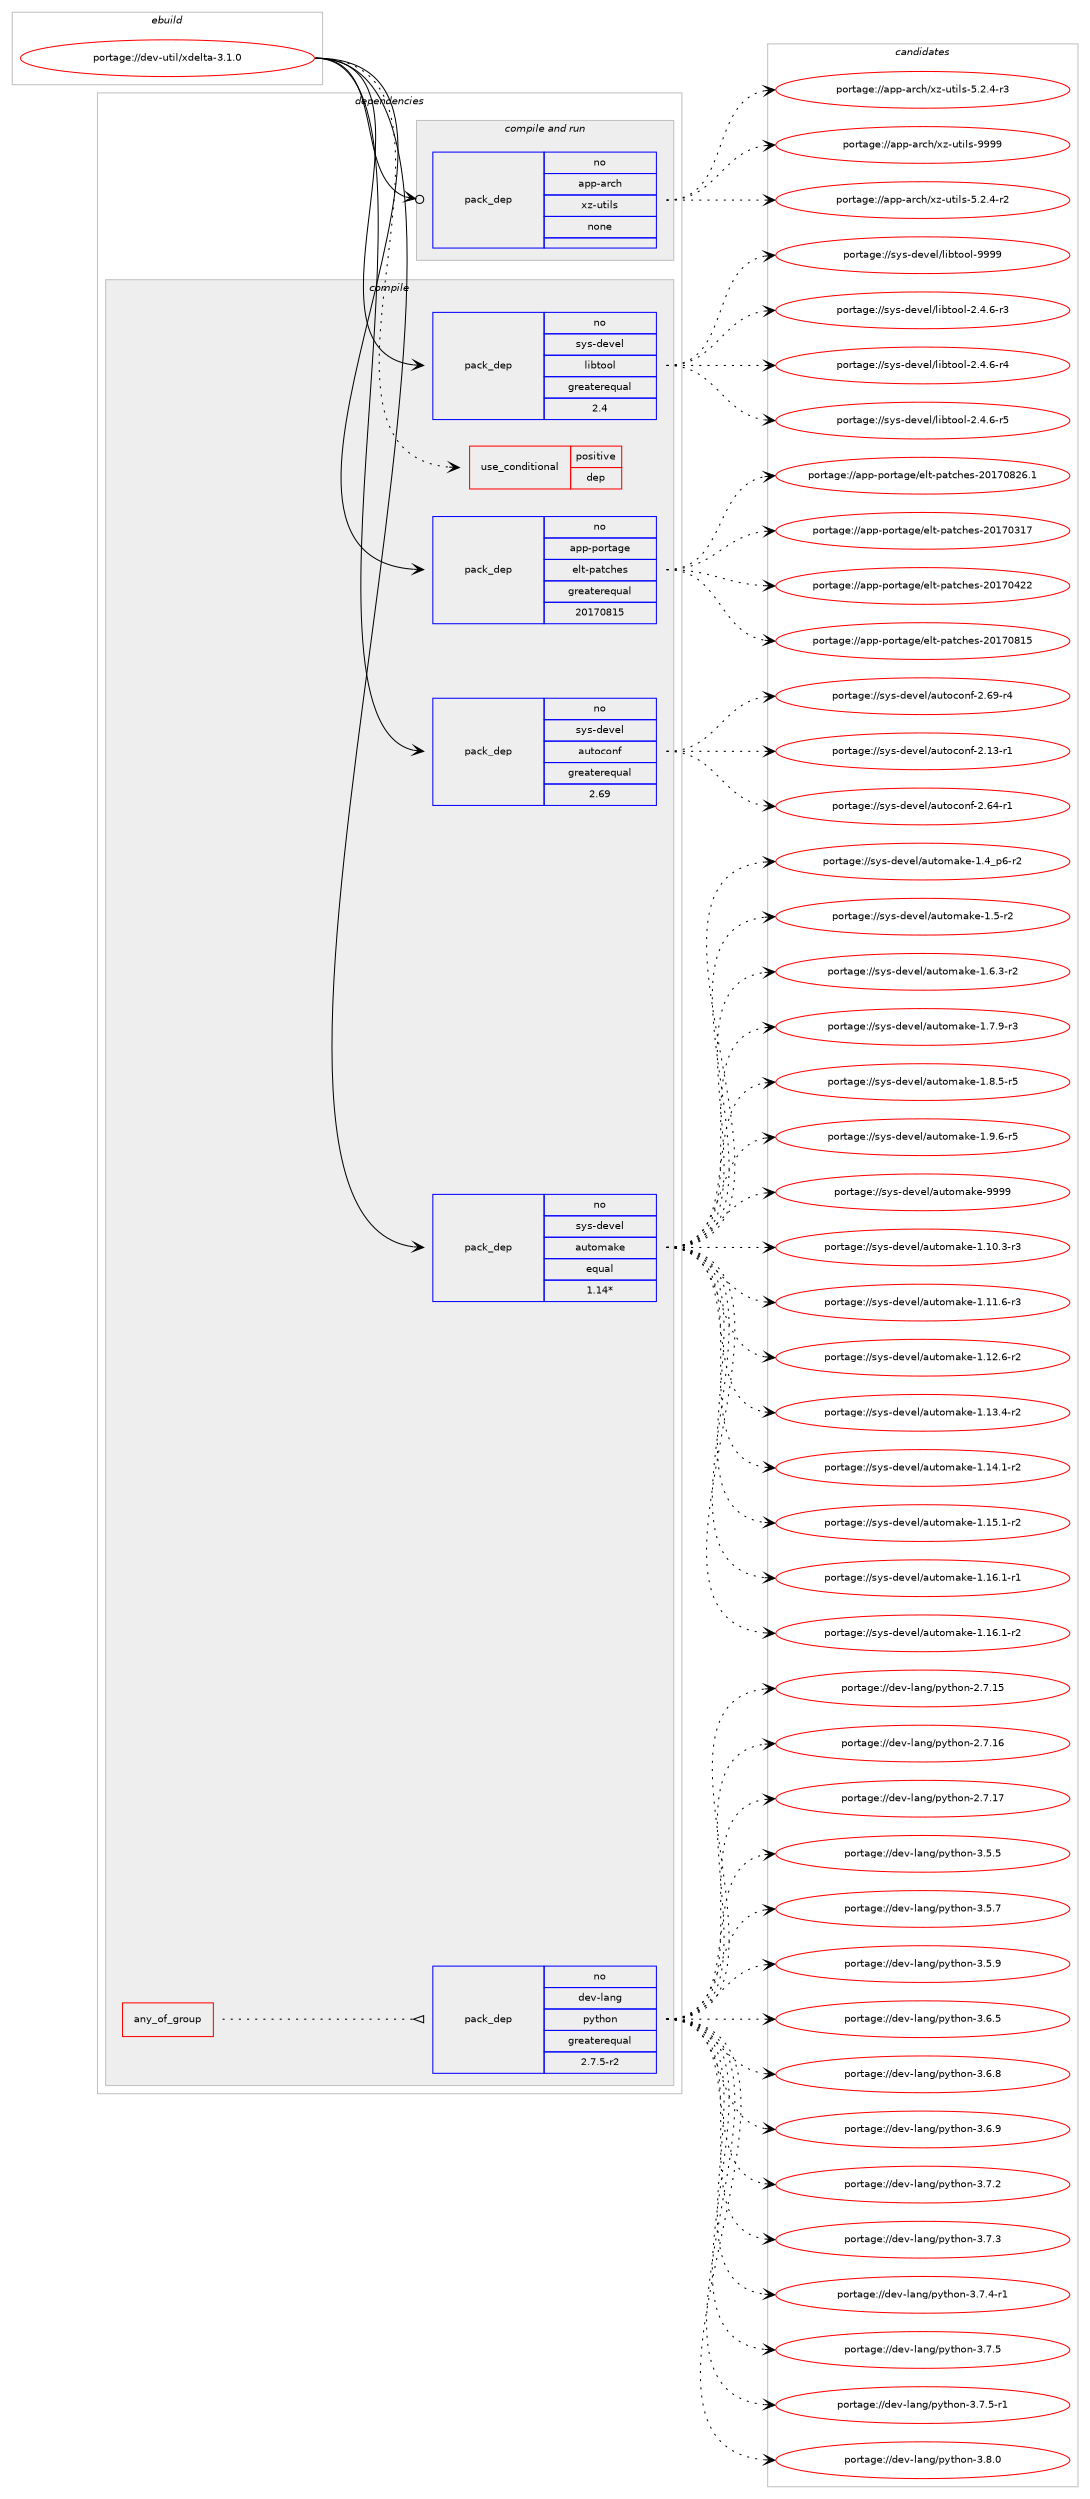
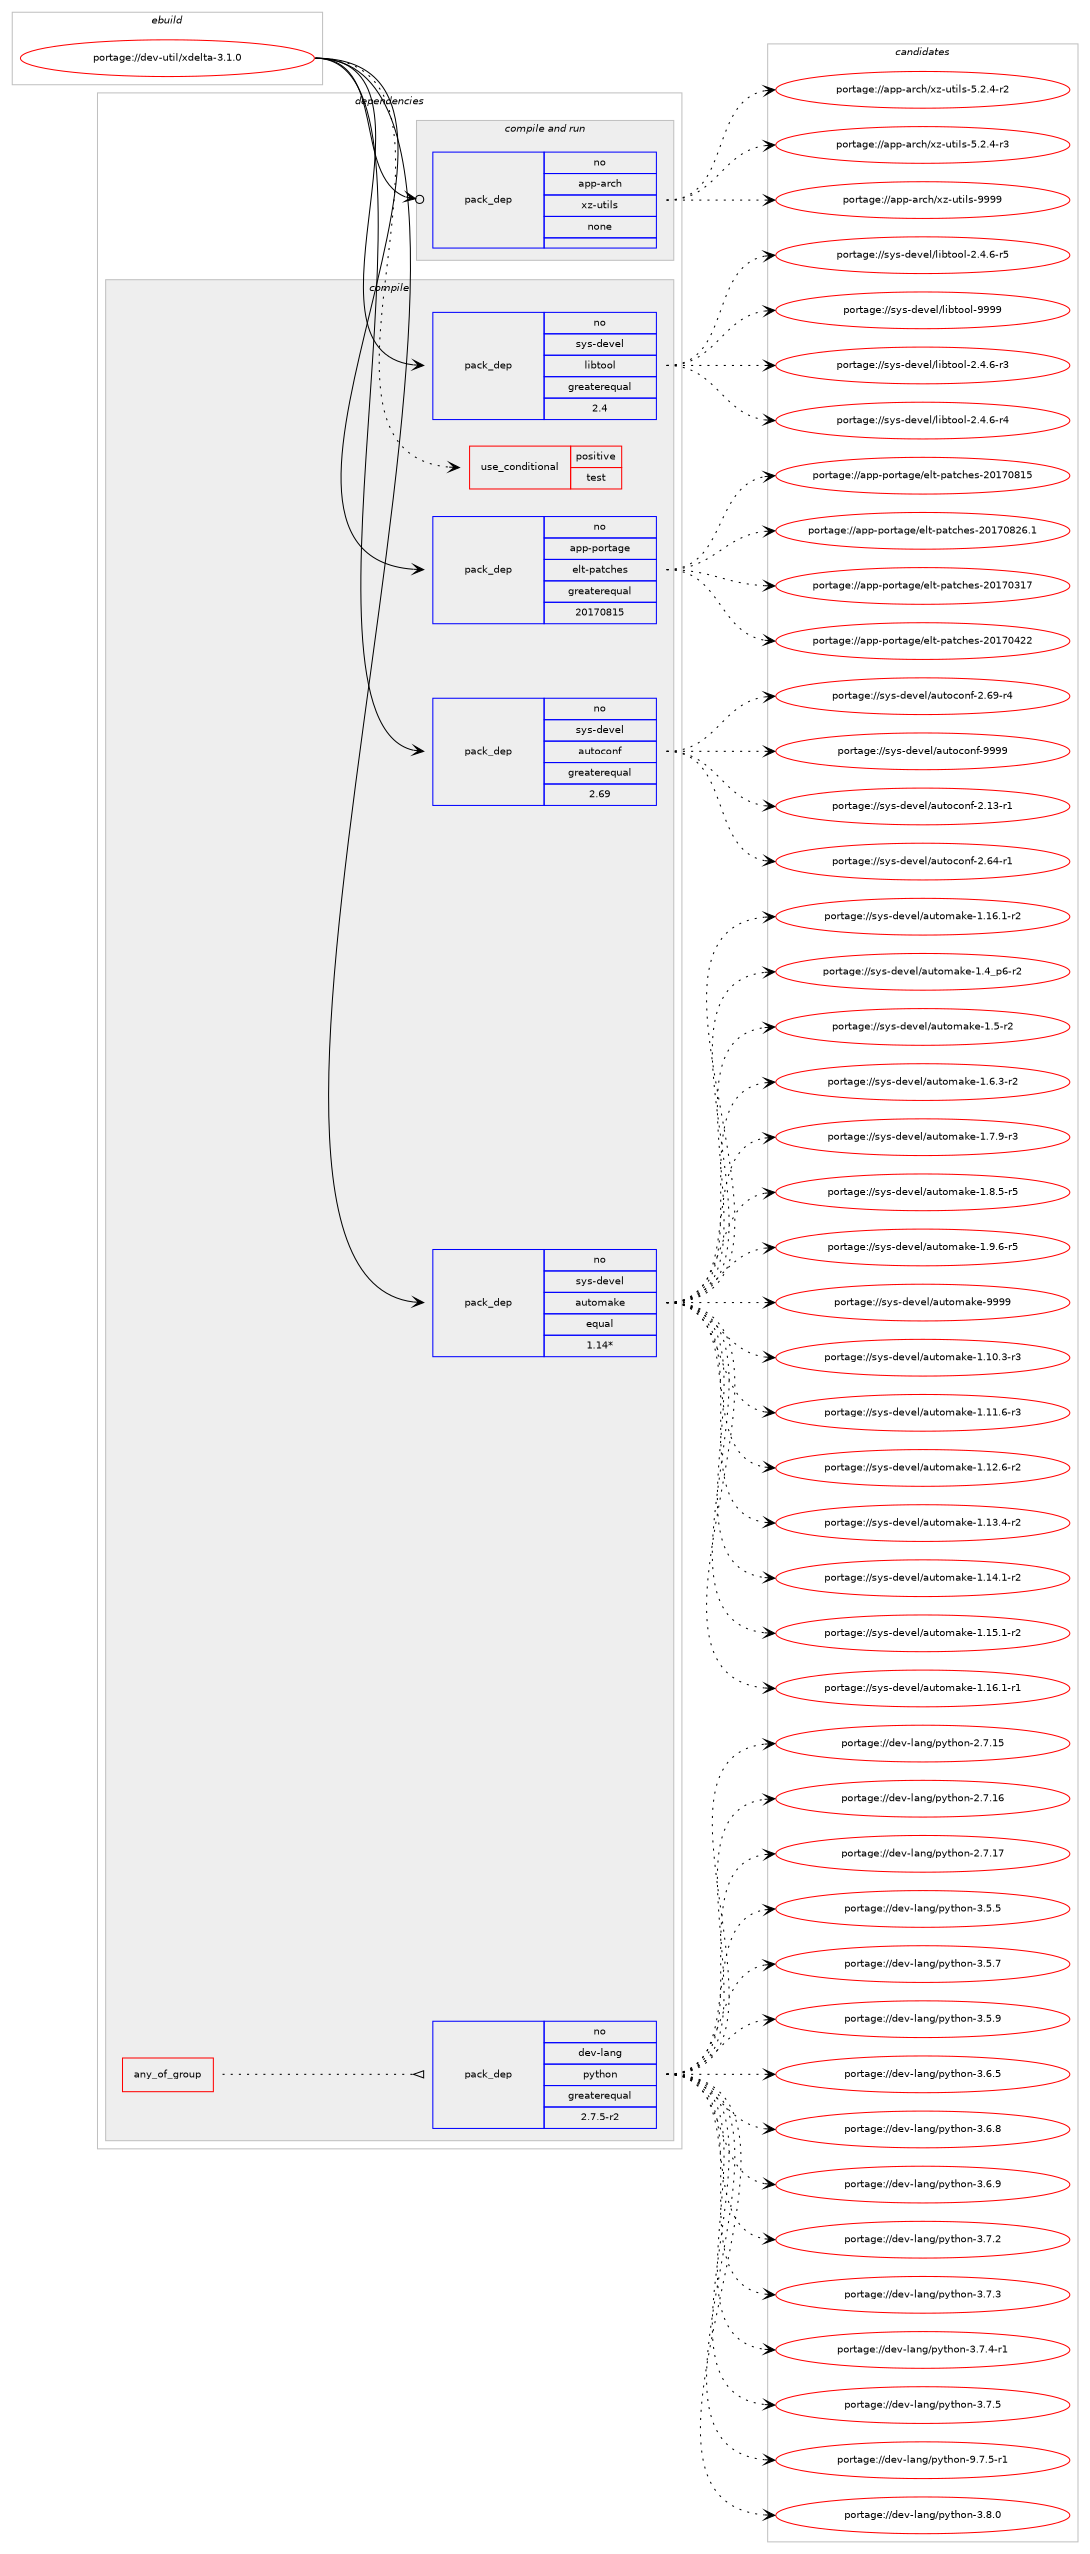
node "use_conditional": text "dep" -> "test"
node "portage://sys-devel/autoconf-9999": added
node "portage://dev-lang/python-3.7.5-r1": label "portage://dev-lang/python-3.7.5-r1" -> "portage://dev-lang/python-9.7.5-r1"
